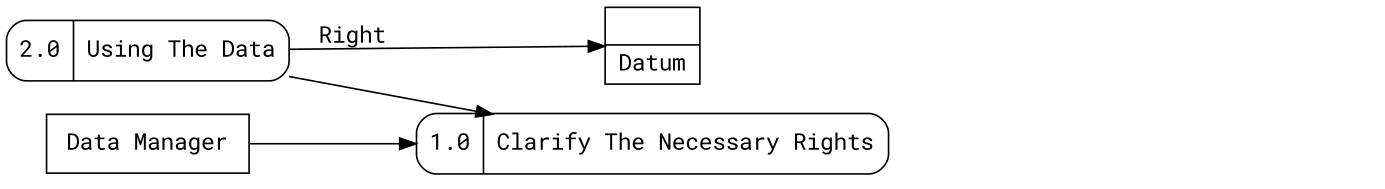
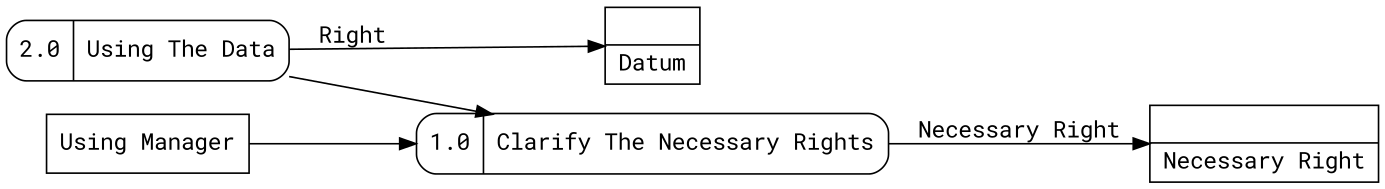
node "Data Manager": label "Data Manager" -> "Using Manager"
node "Necessary Right": added
